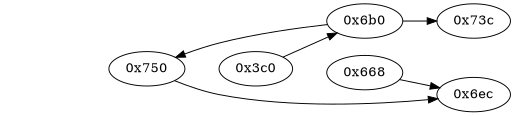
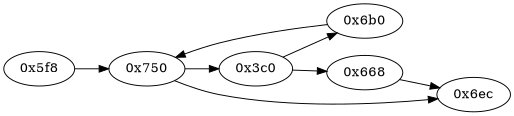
node "0x73c": removed
node "0x5f8": added
edge "0x750" -> "0x3c0": added
edge "0x3c0" -> "0x668": added
